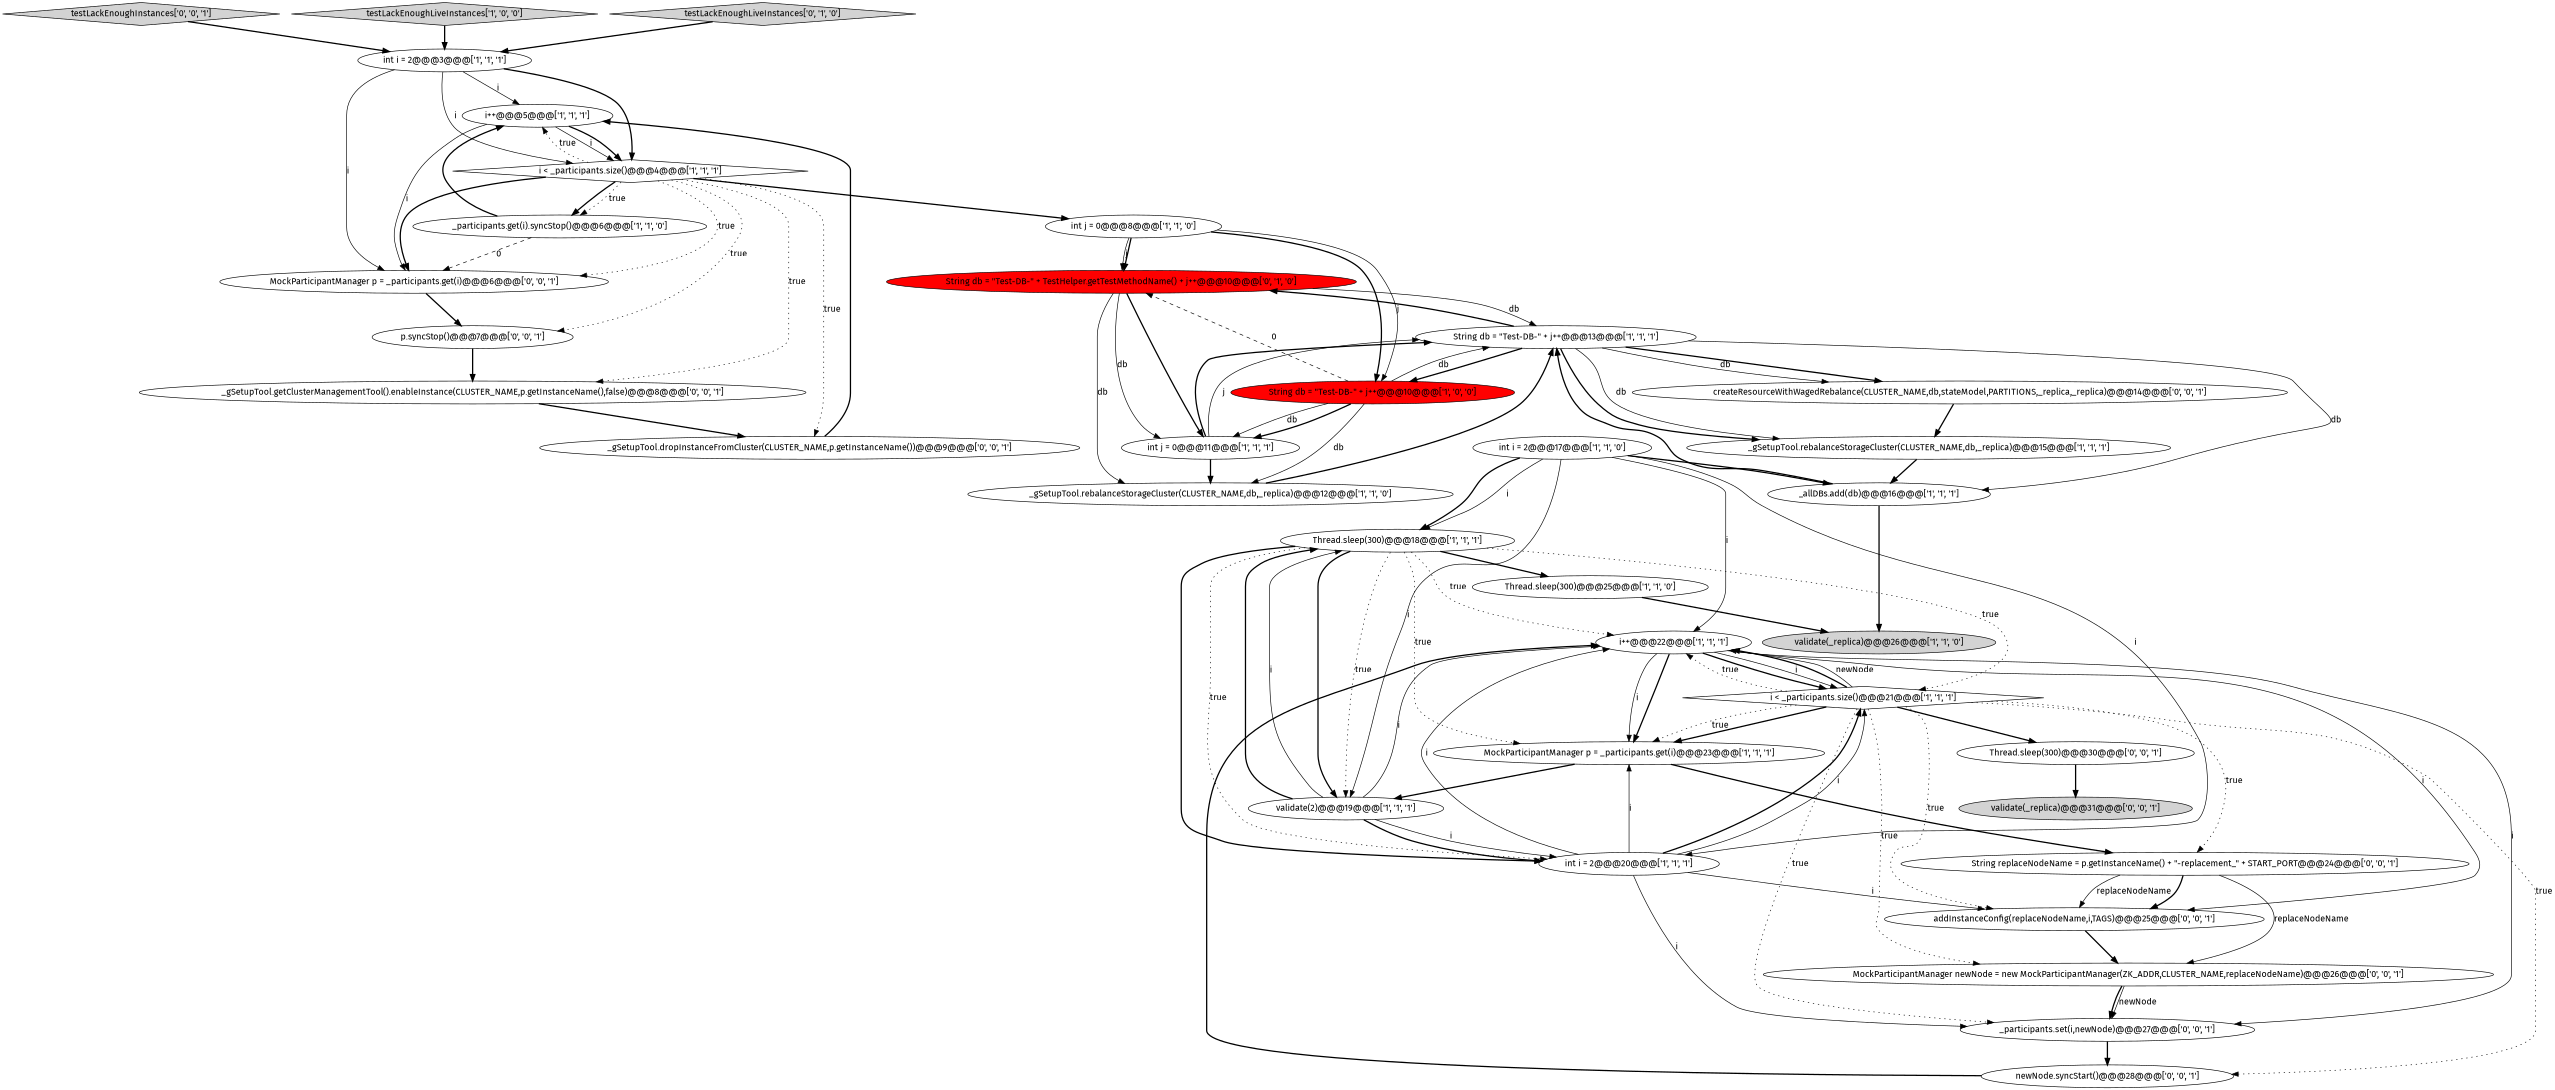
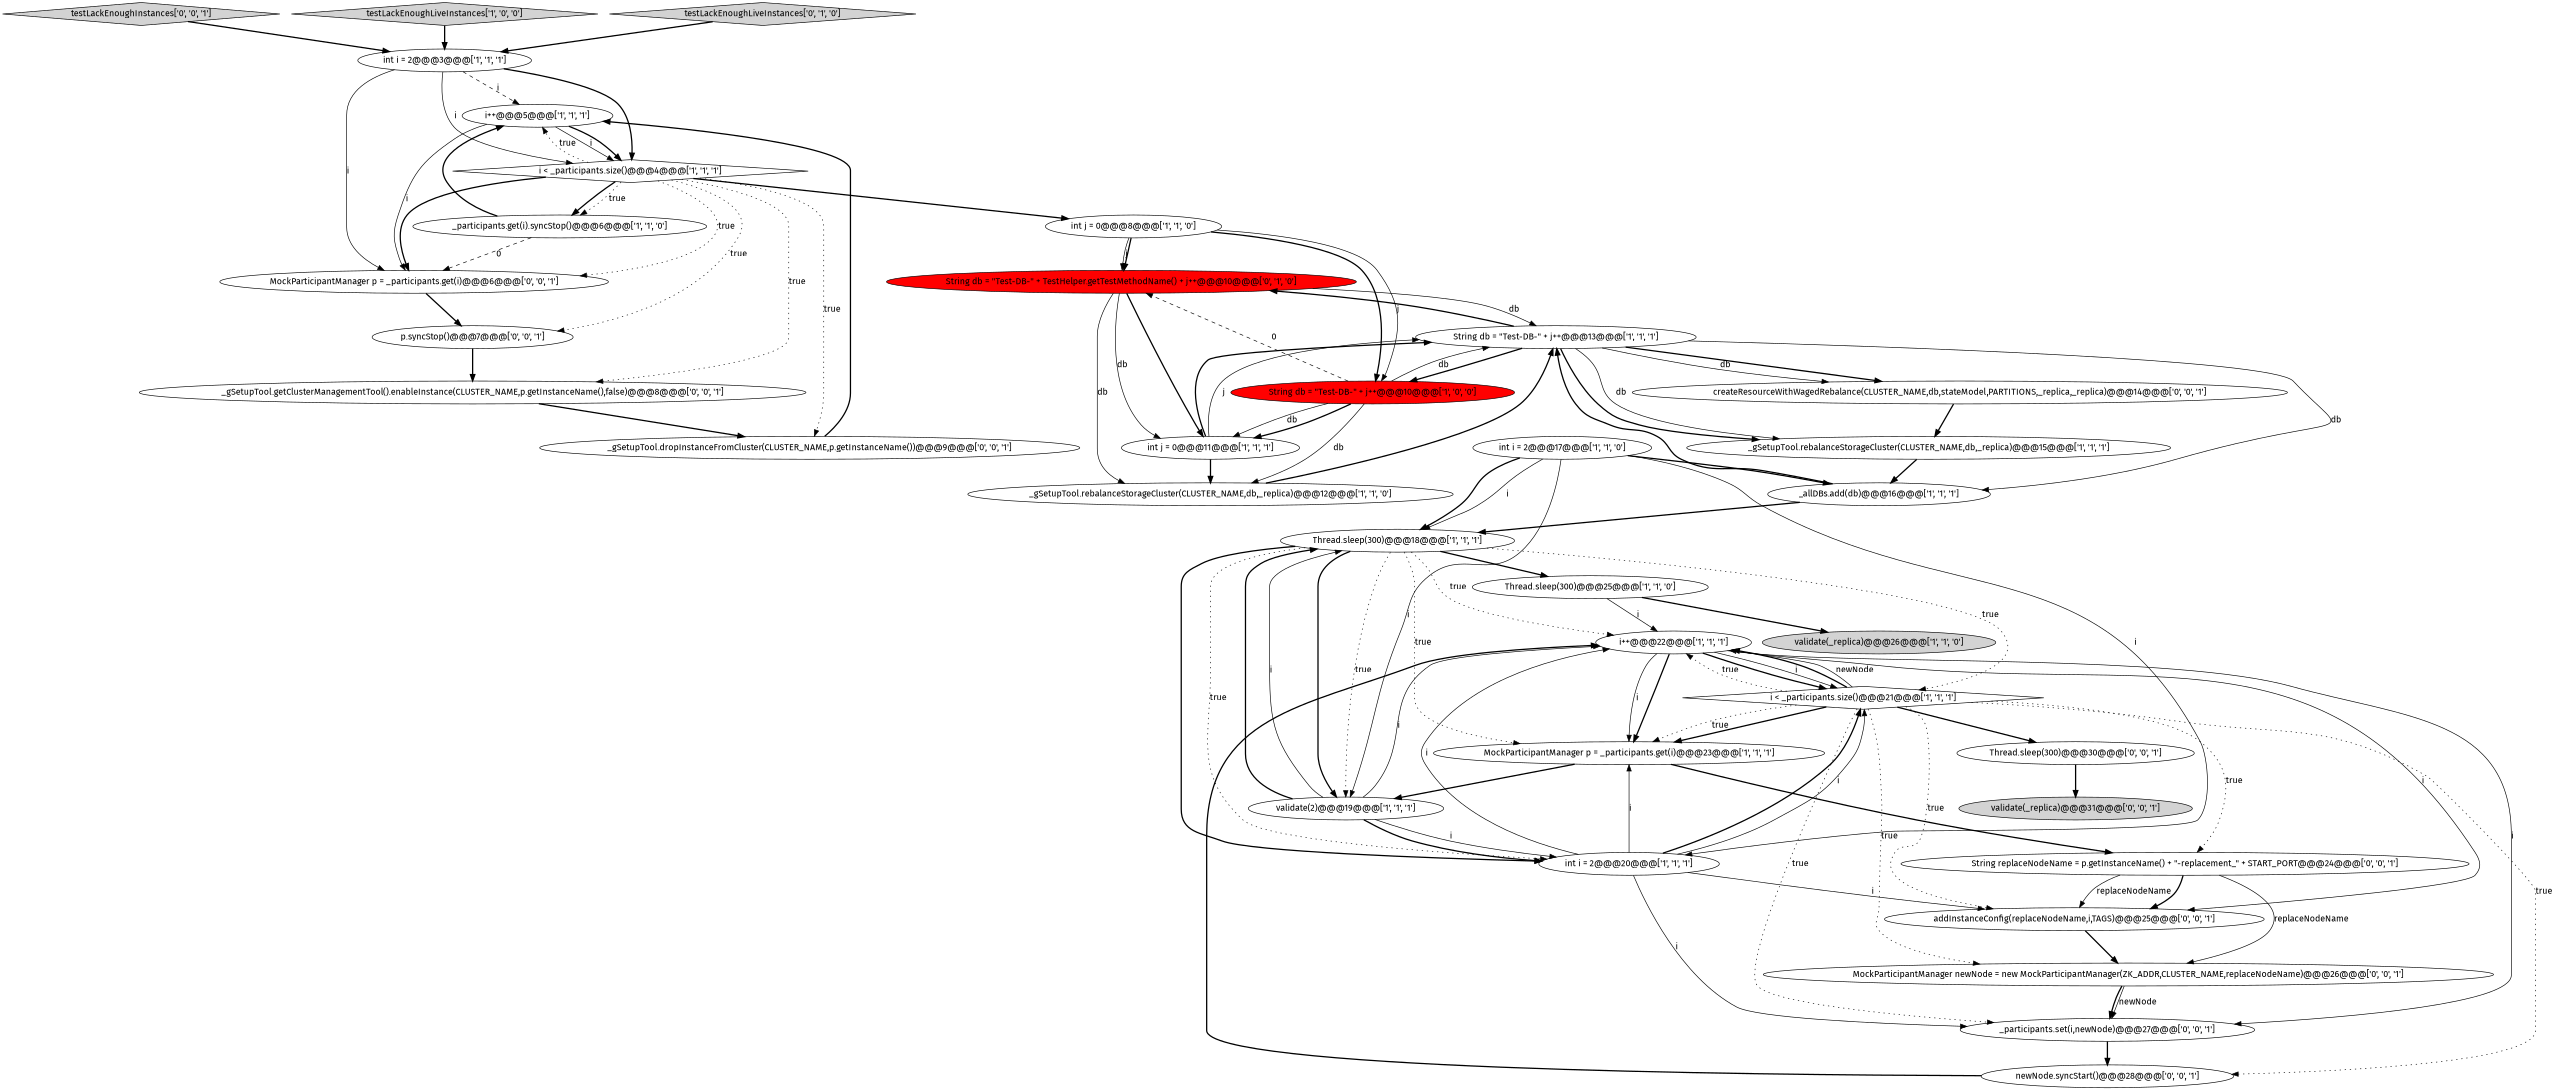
edge "int i = 2@@@3@@@['1', '1', '1']" -> "i++@@@5@@@['1', '1', '1']": style solid -> dashed
edge "int i = 2@@@17@@@['1', '1', '0']" -> "i++@@@22@@@['1', '1', '1']": now "Thread.sleep(300)@@@25@@@['1', '1', '0']" -> "i++@@@22@@@['1', '1', '1']"
edge "_allDBs.add(db)@@@16@@@['1', '1', '1']" -> "validate(_replica)@@@26@@@['1', '1', '0']": now "_allDBs.add(db)@@@16@@@['1', '1', '1']" -> "Thread.sleep(300)@@@18@@@['1', '1', '1']"
